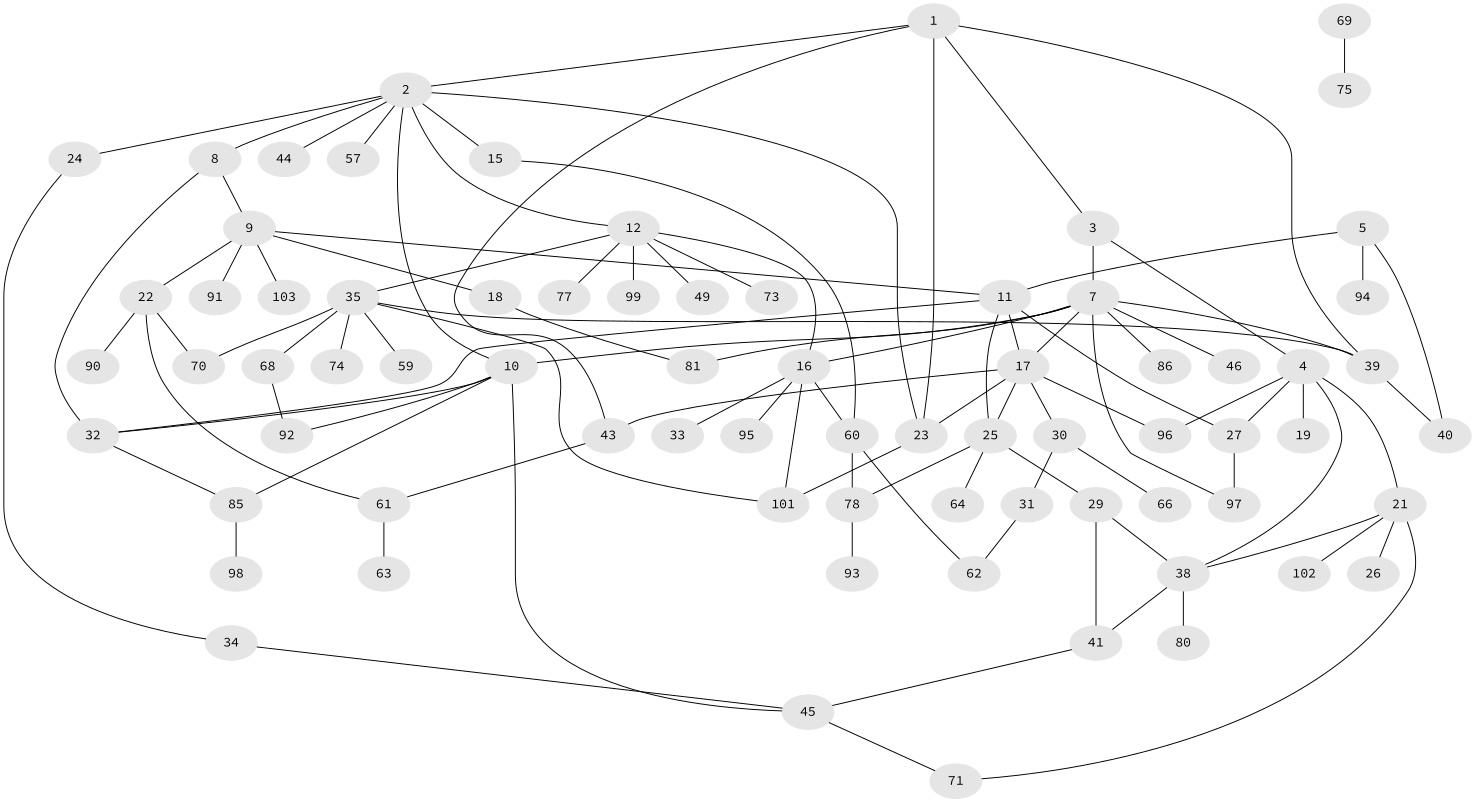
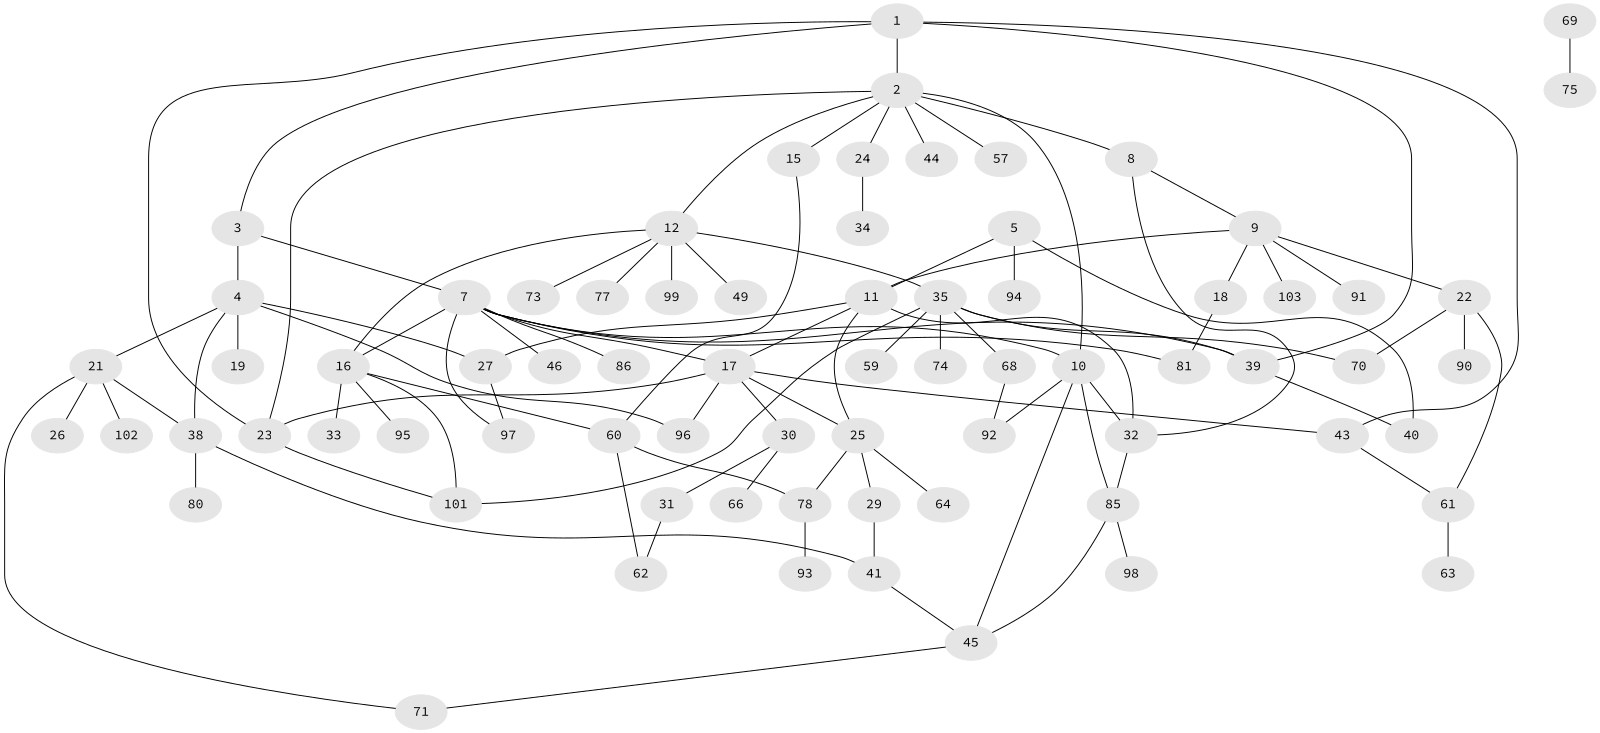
edge "29" -- "38": removed
edge "34" -- "45": now "85" -- "45"
